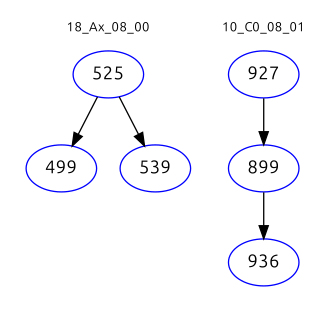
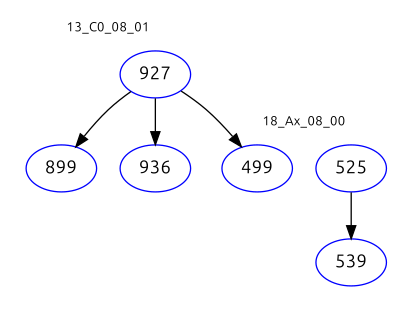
cluster "10_C0_08_01": label "10_C0_08_01" -> "13_C0_08_01"
edge "525" -> "499": now "927" -> "499"
edge "899" -> "936": now "927" -> "936"
